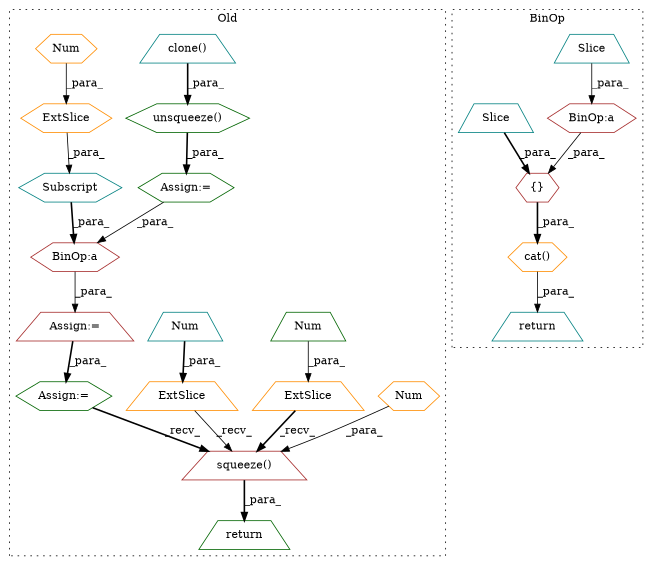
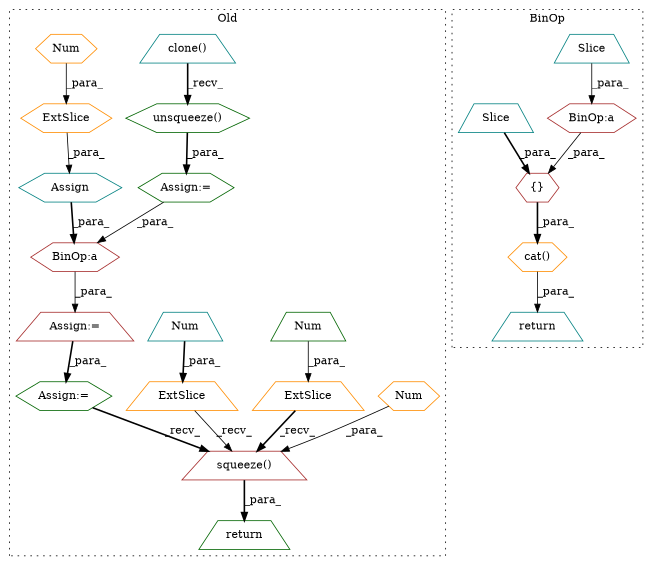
edge "clone()" -> "unsqueeze()": label "_para_" -> "_recv_"
node "Subscript": label "Subscript" -> "Assign"
